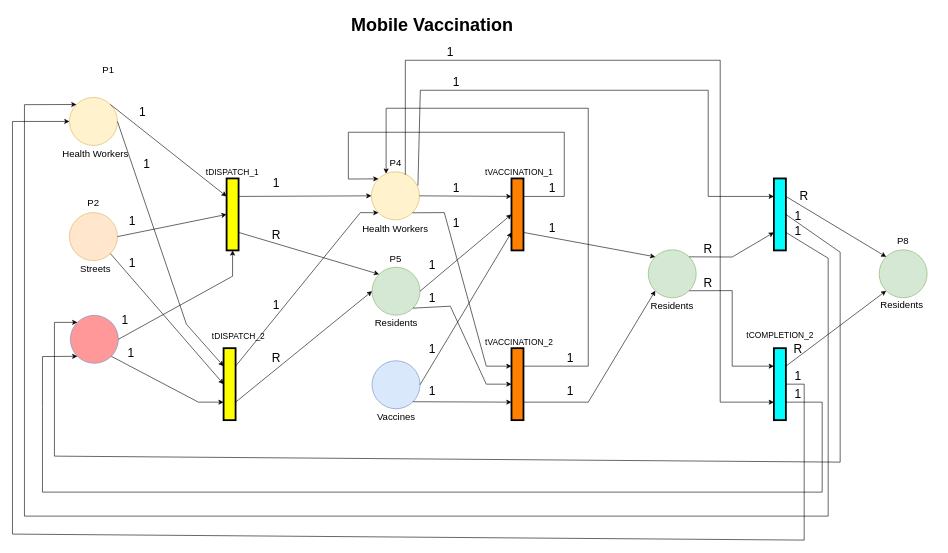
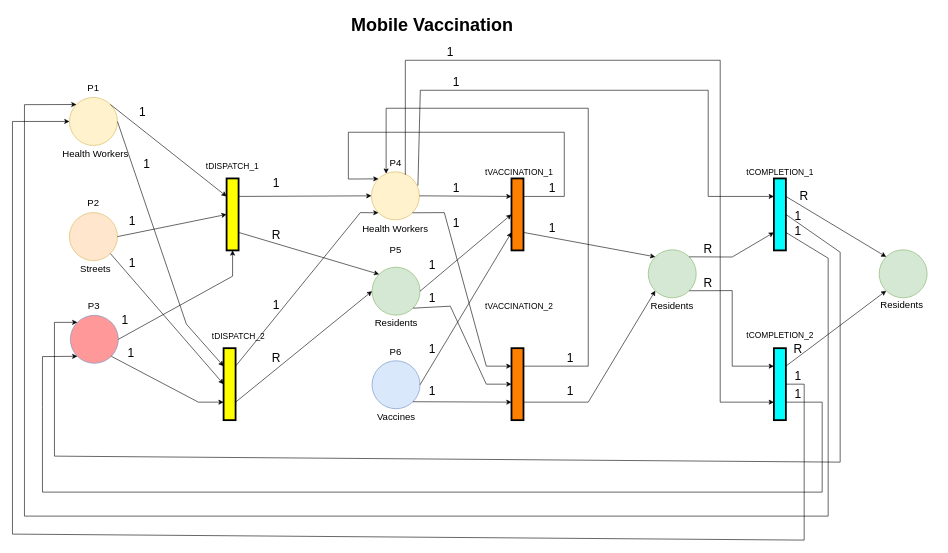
node "P1": moved (108, 69) -> (93, 87)
node "tDISPATCH_1": moved (233, 173) -> (233, 167)
node "tCOMPLETION_1": added
node "P8": removed
node "P5": moved (395, 258) -> (395, 249)
node "P3": added
node "tVACCINATION_2": moved (519, 342) -> (519, 306)
node "P6": added
